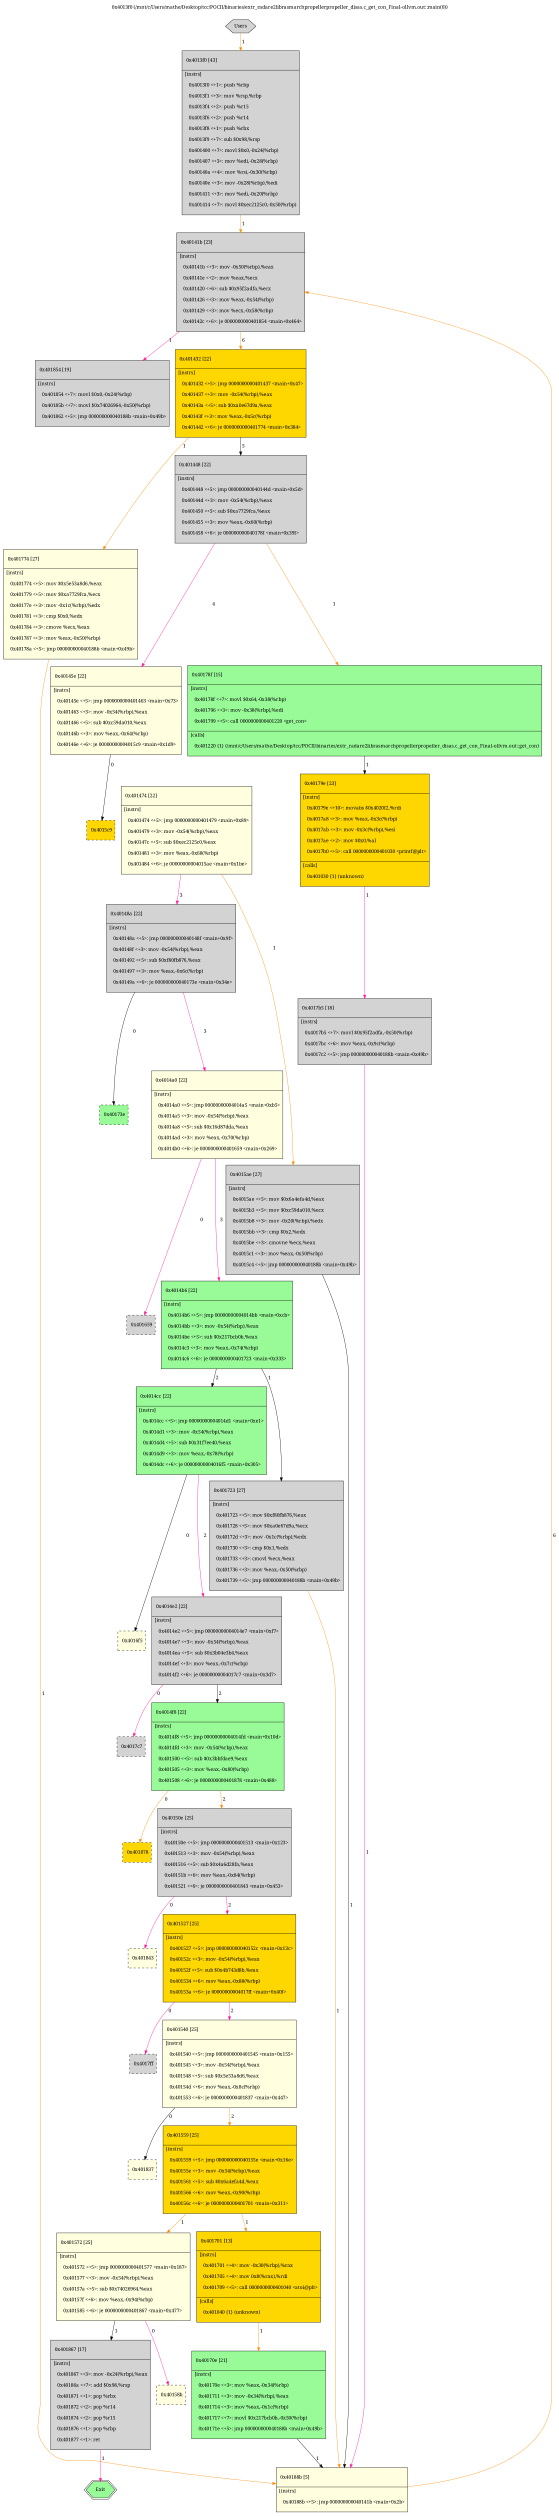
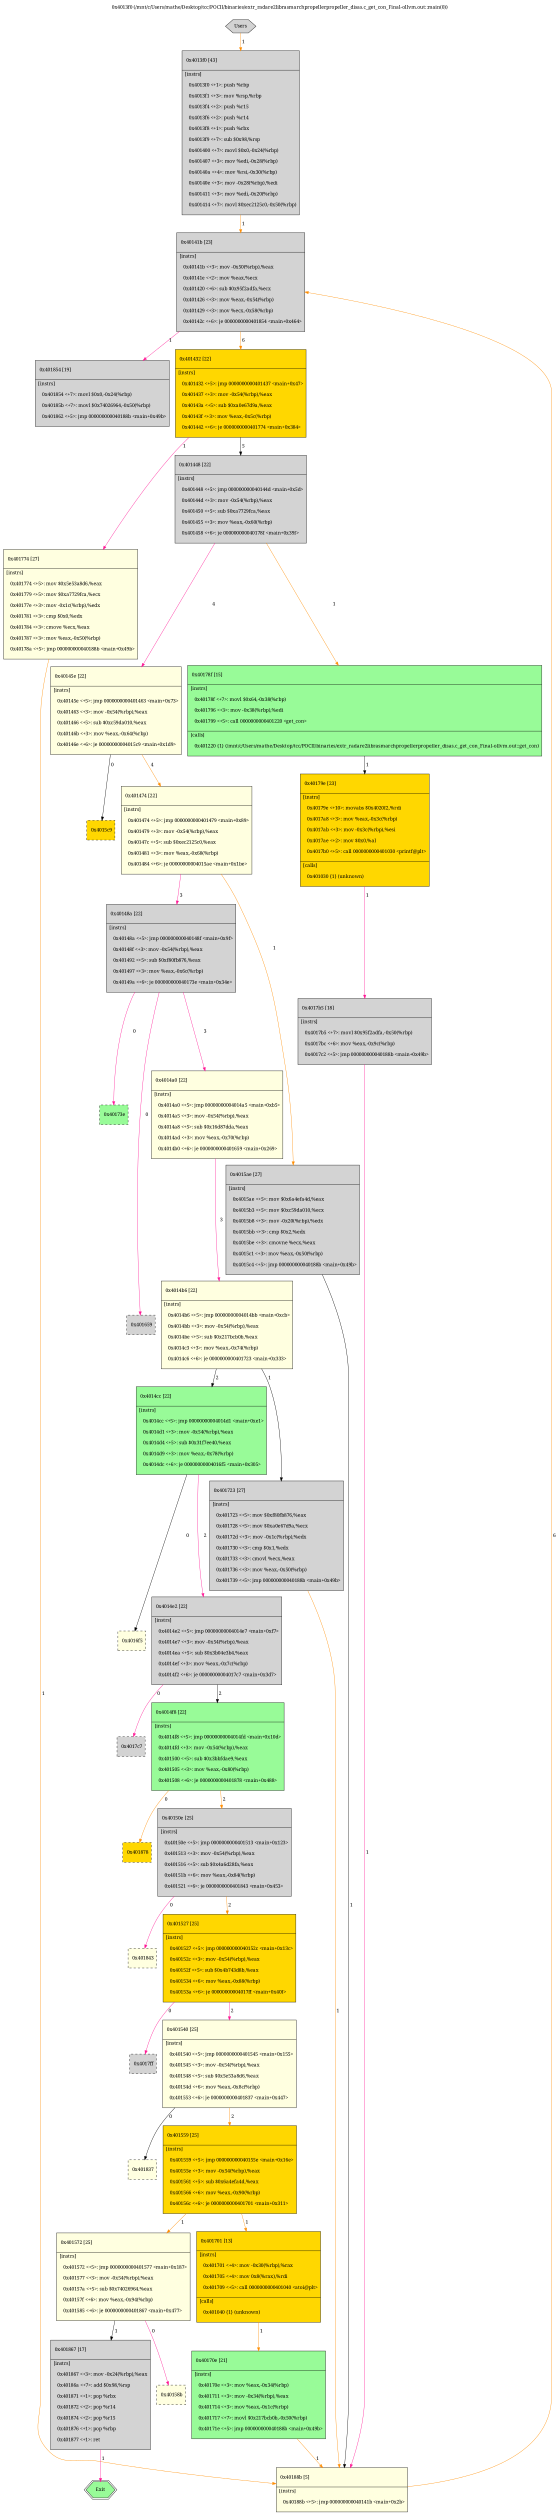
edge "0x401432 [22]" -> "0x401774 [27]": color darkorange -> deeppink
edge "0x40145e [22]" -> "0x401474 [22]": added, label "4"
edge "0x40148a [22]" -> "0x40173e": color black -> deeppink
edge "0x4014a0 [22]" -> "0x401659": now "0x40148a [22]" -> "0x401659"
node "0x4014b6 [22]": fillcolor palegreen -> lightyellow
edge "0x40150e [25]" -> "0x401527 [25]": color deeppink -> darkorange
edge "0x40170e [21]" -> "0x40188b [5]": color black -> darkorange
